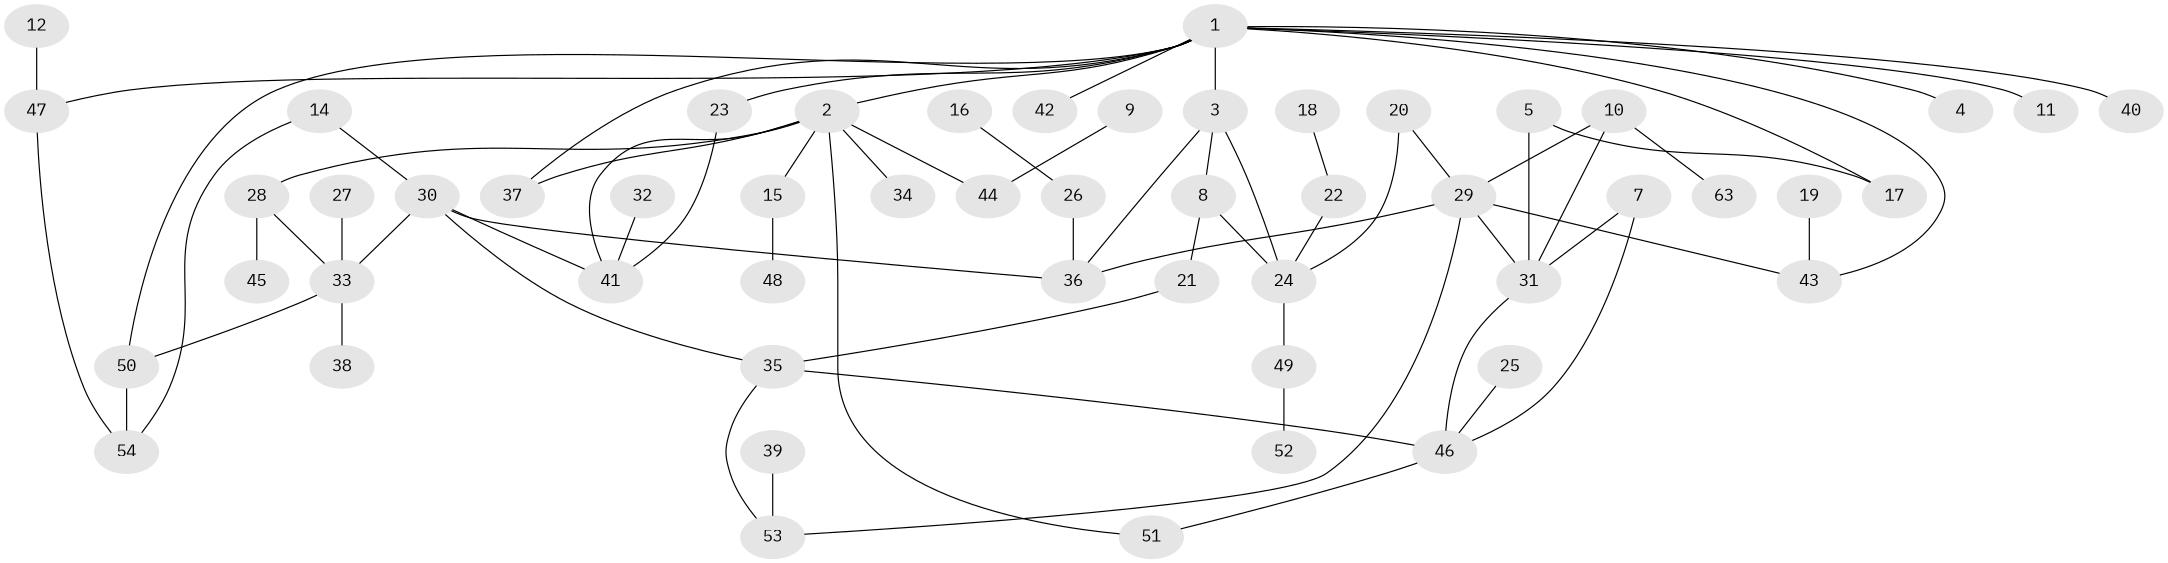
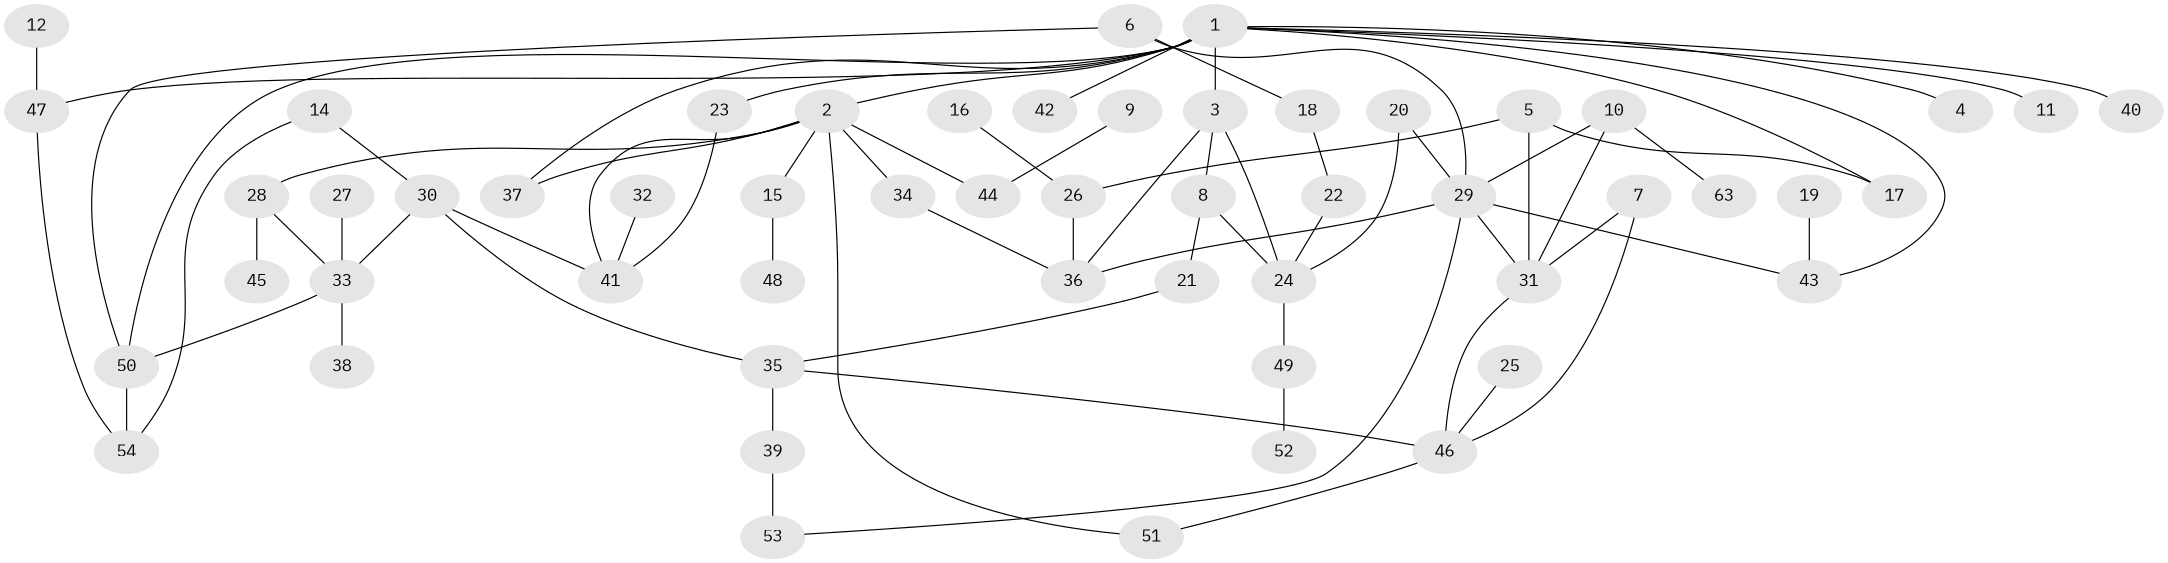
node "6": added
edge "5" -- "26": added
edge "30" -- "36": now "34" -- "36"
edge "35" -- "53": now "35" -- "39"
